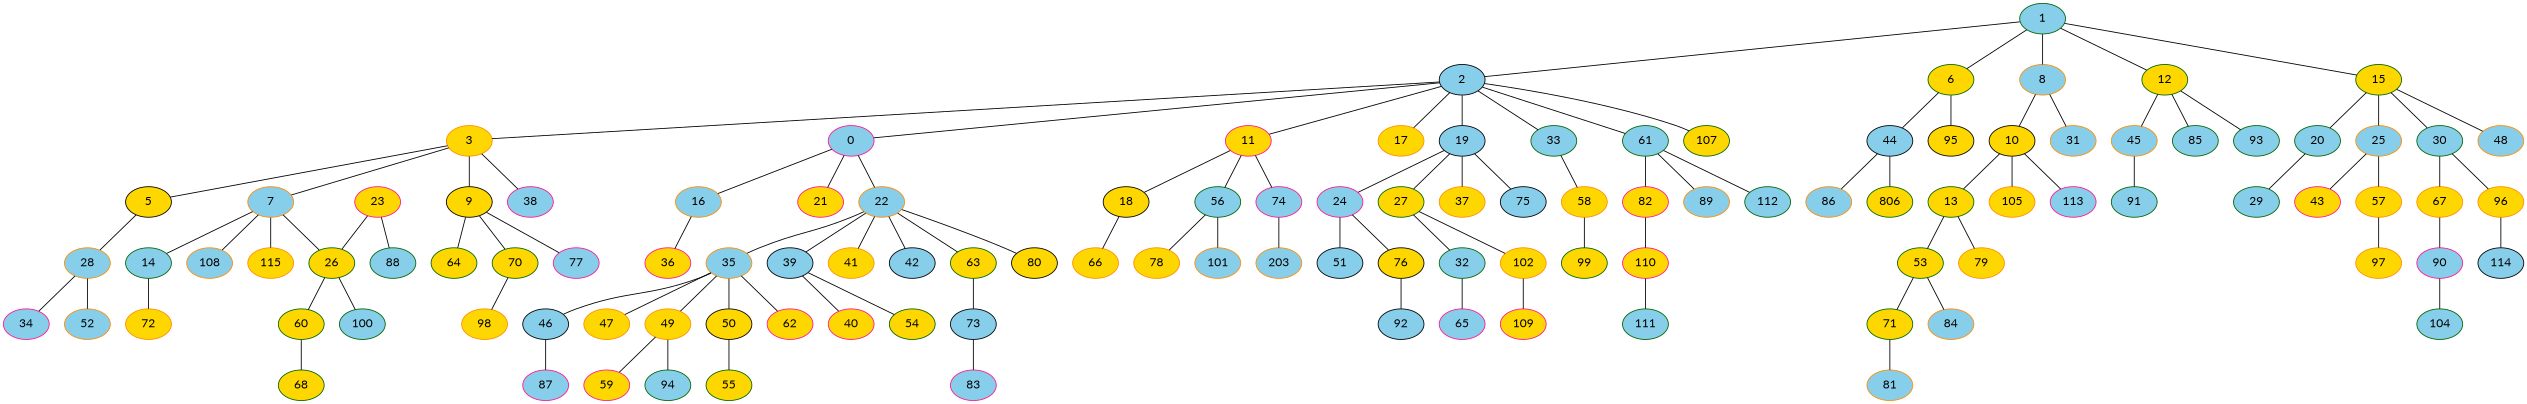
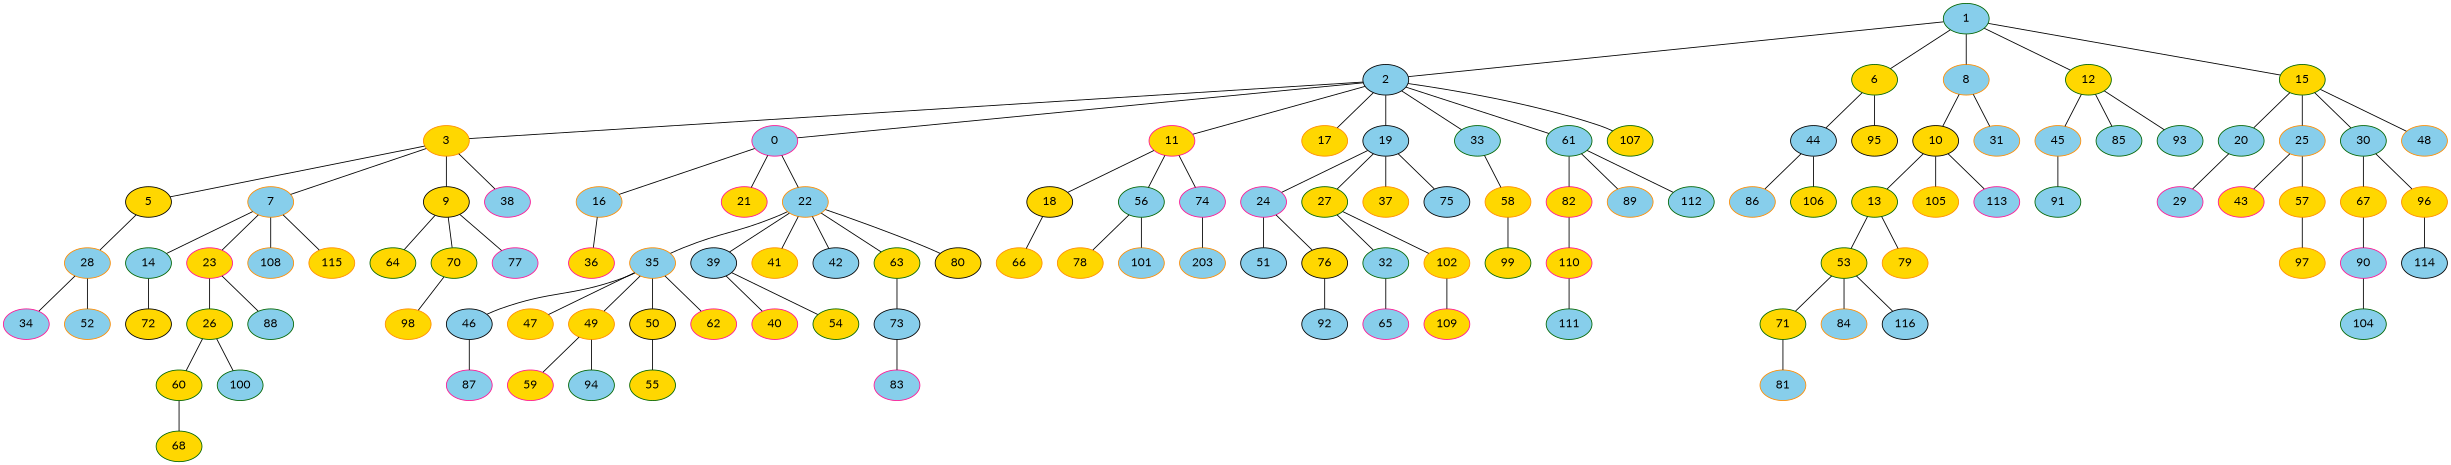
node "806": label "806" -> "106"
node "29": color darkgreen -> deeppink
edge "7" -- "26": now "7" -- "23"
node "72": color darkorange -> black
node "116": added
